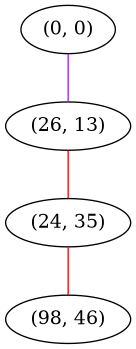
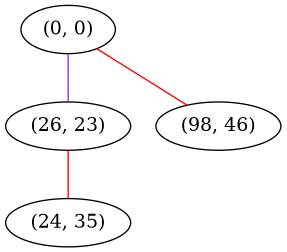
node "(26, 13)": label "(26, 13)" -> "(26, 23)"
edge "(24, 35)" -- "(98, 46)": now "(0, 0)" -- "(98, 46)"
